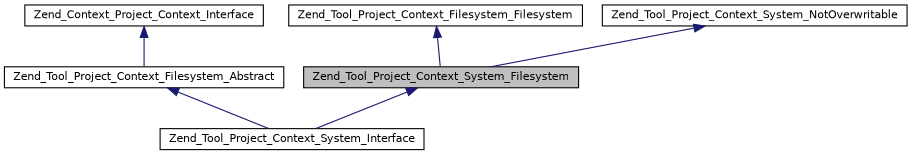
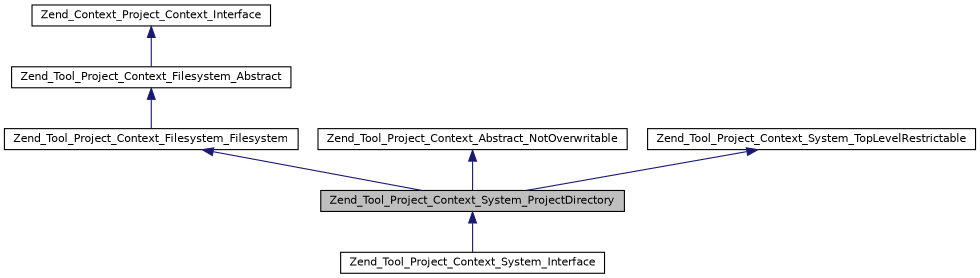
node "Zend_Tool_Project_Context_System_NotOverwritable": label "Zend_Tool_Project_Context_System_NotOverwritable" -> "Zend_Tool_Project_Context_Abstract_NotOverwritable"
node "Zend_Tool_Project_Context_System_Filesystem": label "Zend_Tool_Project_Context_System_Filesystem" -> "Zend_Tool_Project_Context_System_ProjectDirectory"
edge "Zend_Tool_Project_Context_System_Interface" -> "Zend_Tool_Project_Context_Filesystem_Abstract": now "Zend_Tool_Project_Context_Filesystem_Filesystem" -> "Zend_Tool_Project_Context_Filesystem_Abstract"
node "Zend_Tool_Project_Context_System_TopLevelRestrictable": added
